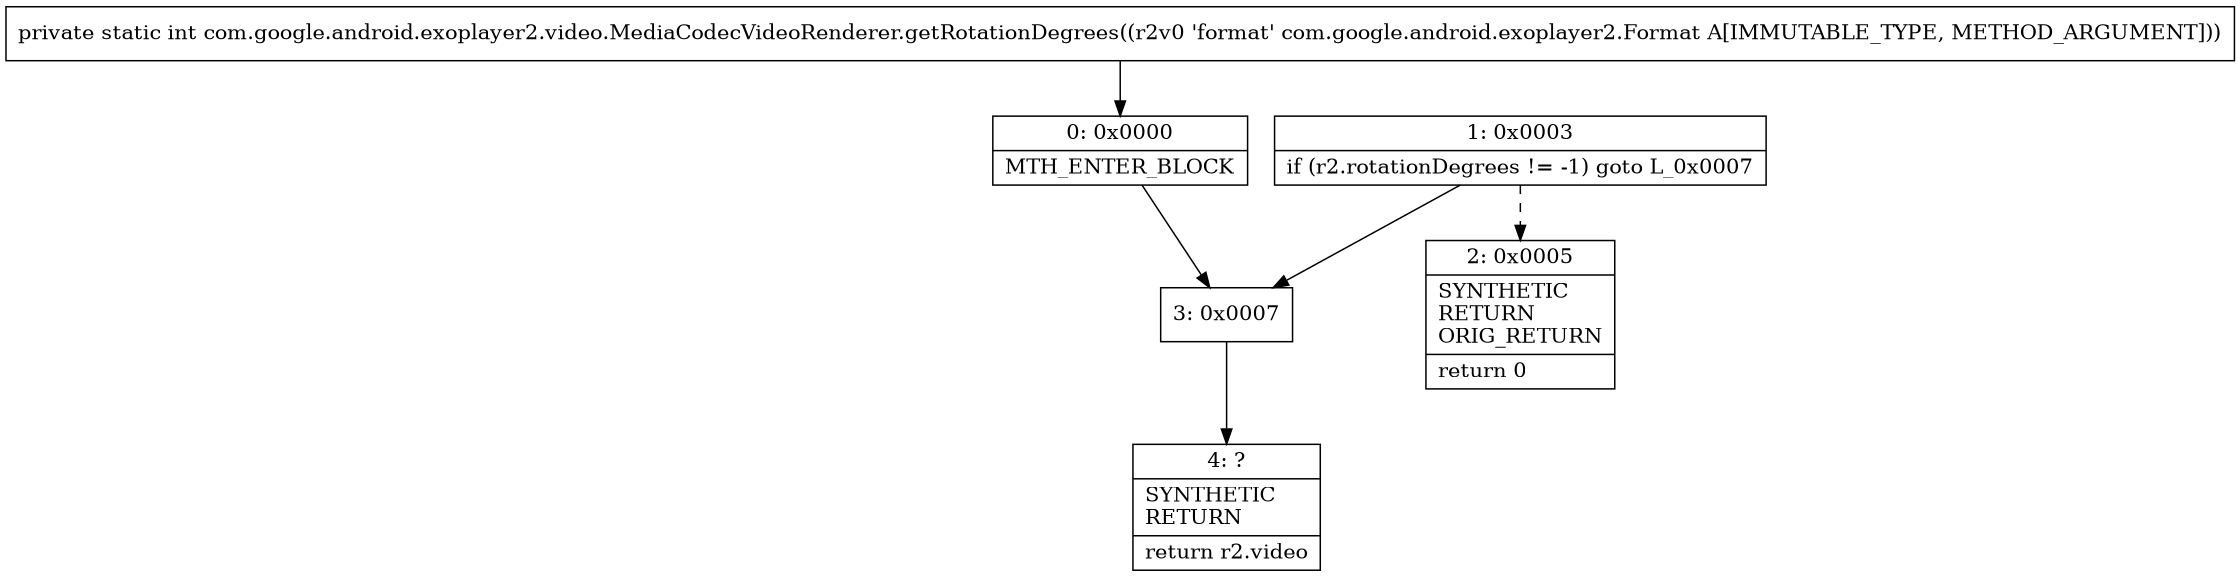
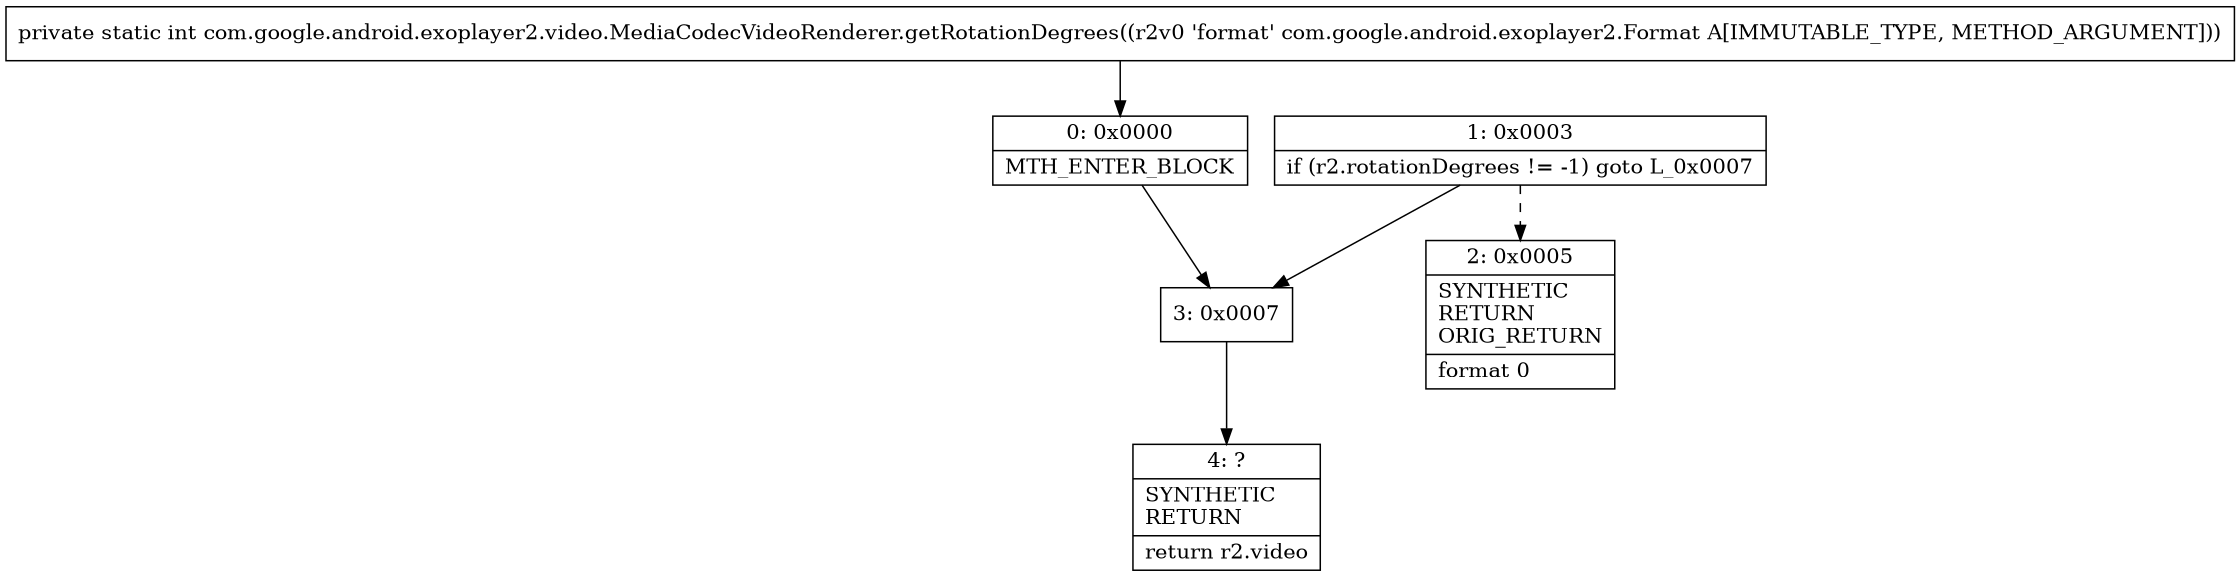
node "2: 0x0005": text "return 0" -> "format 0"
